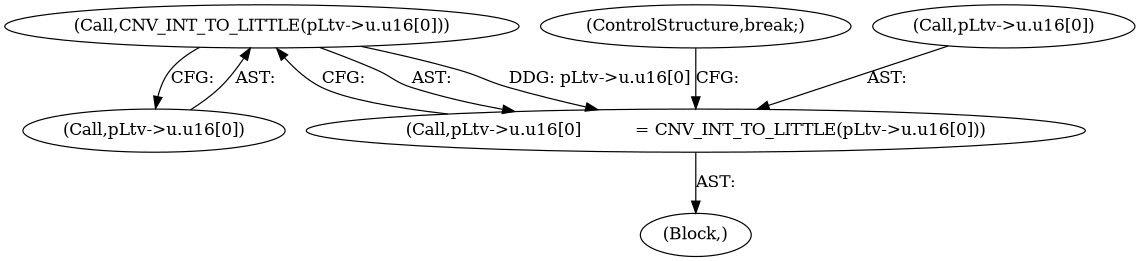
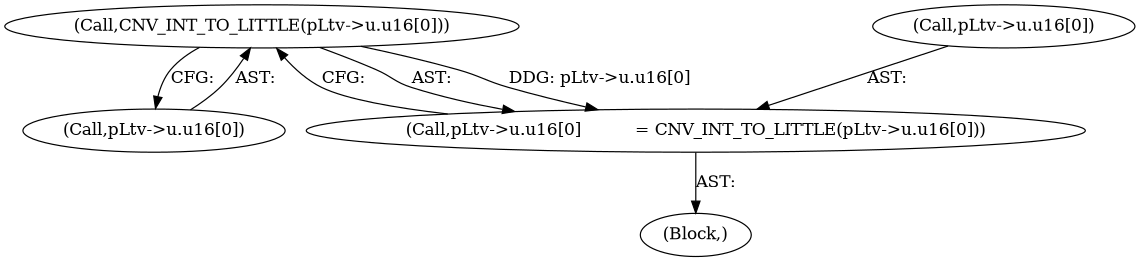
node "(ControlStructure,break;)": removed
